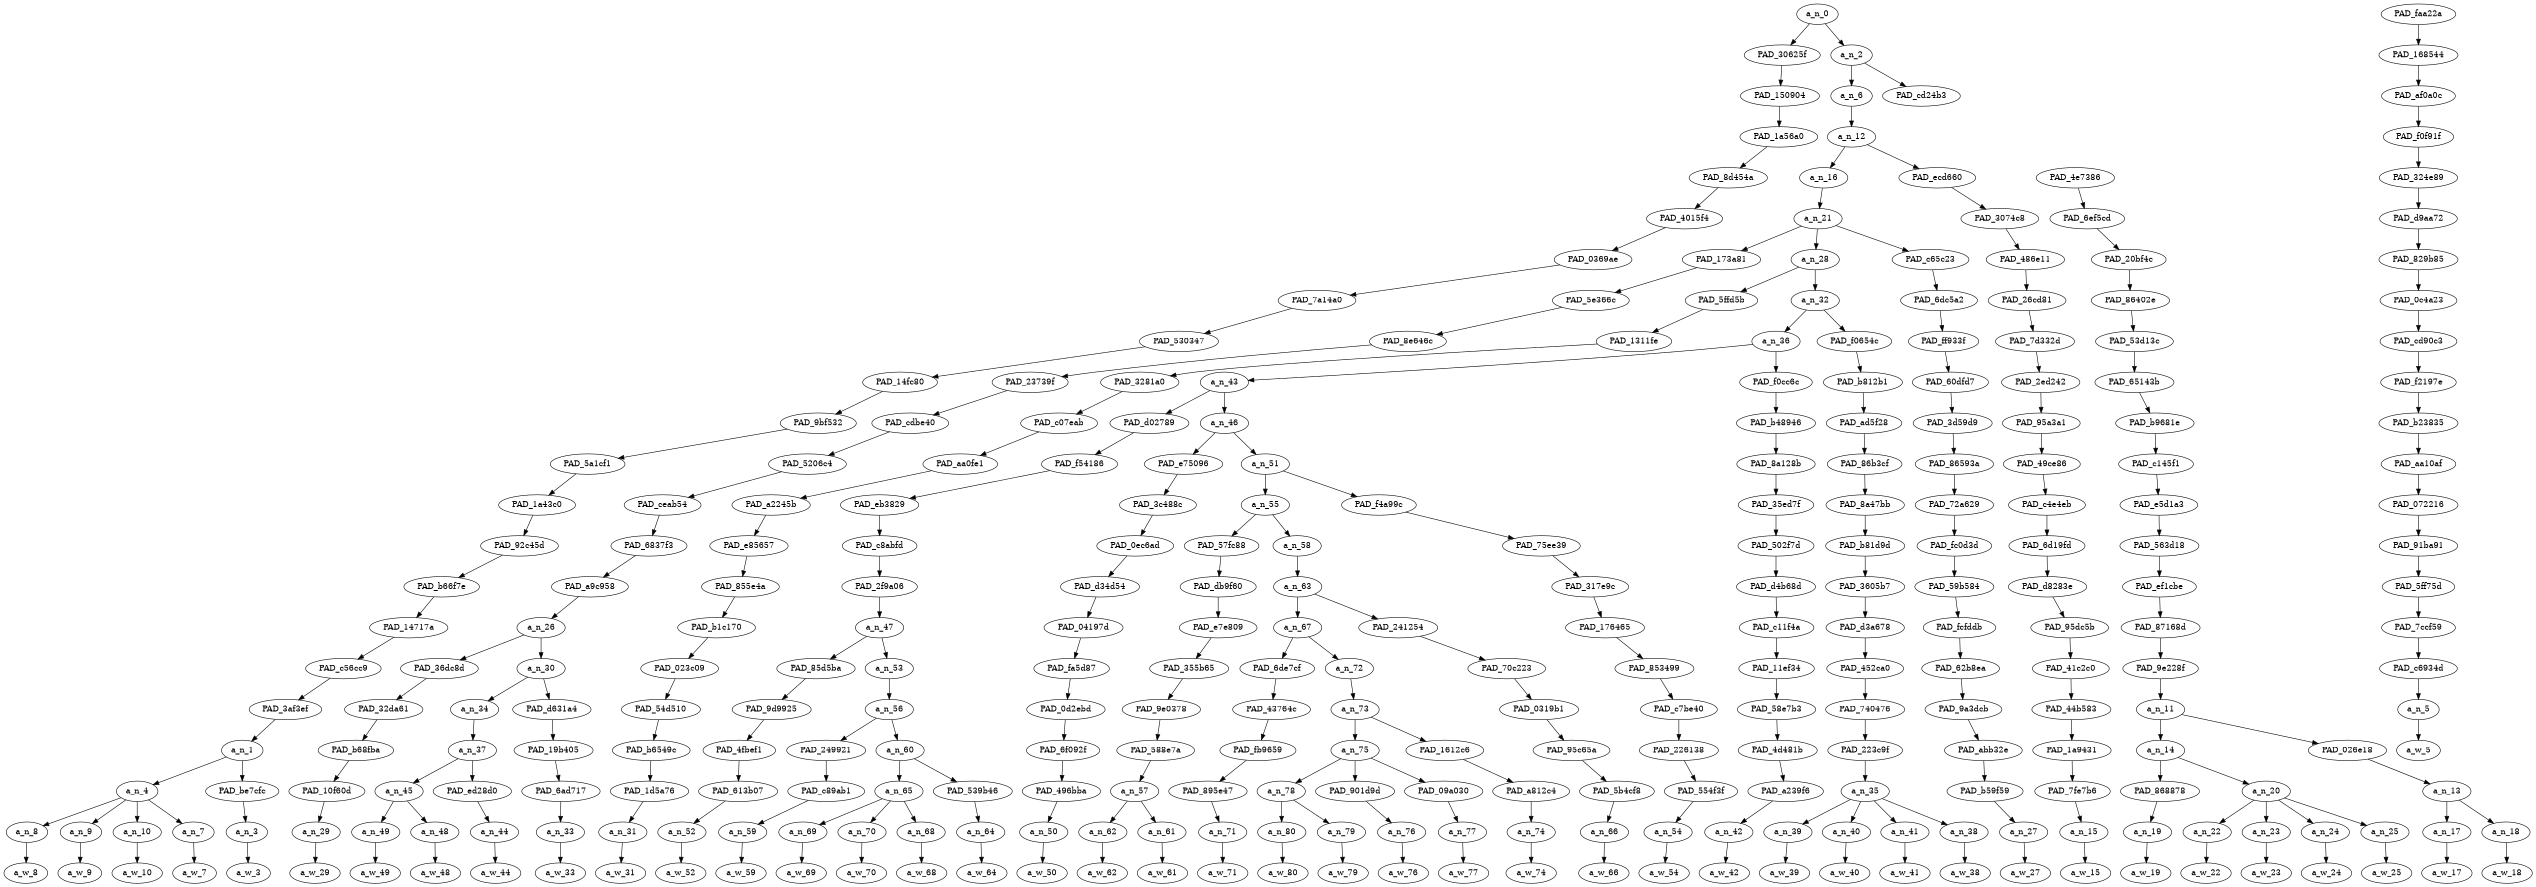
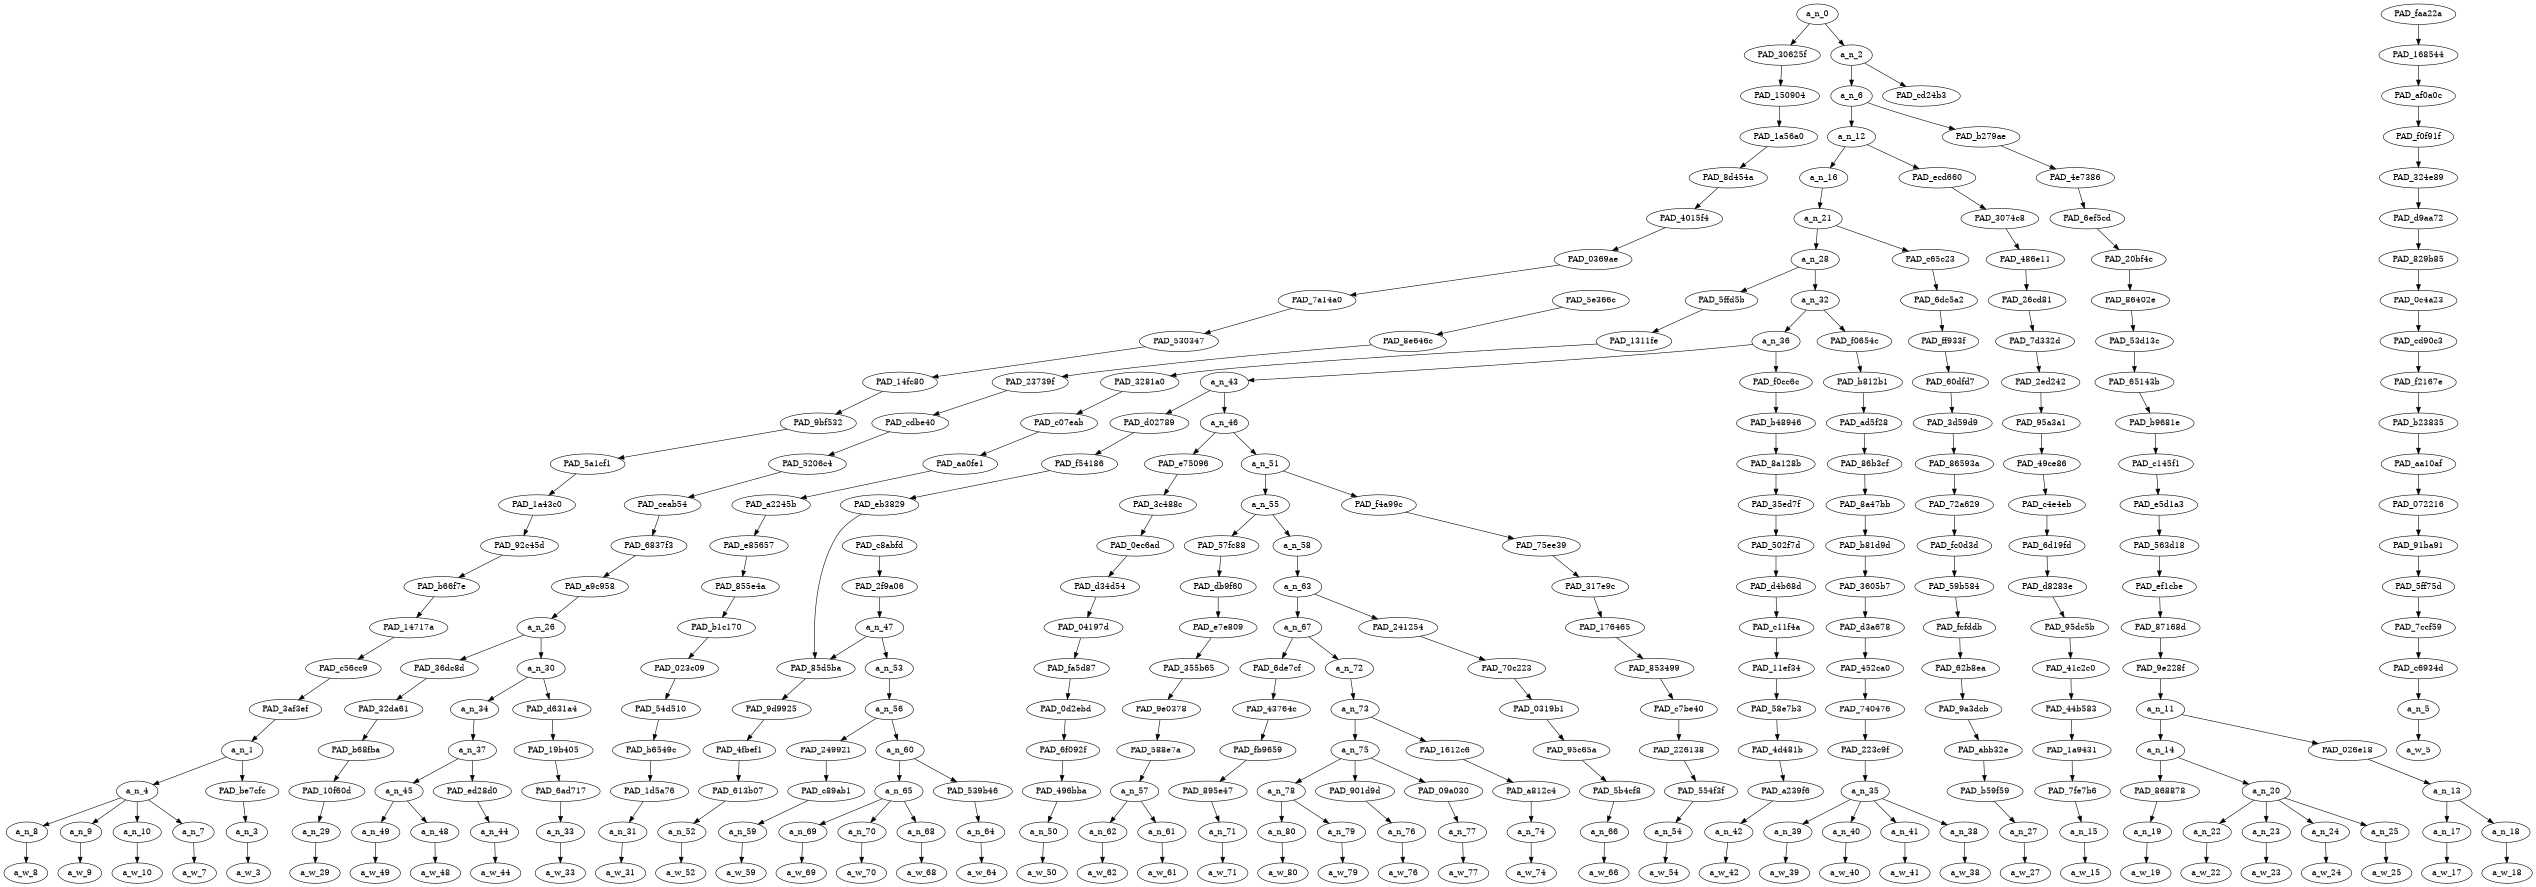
node "PAD_b279ae": added
node "PAD_173a81": removed
node "PAD_f2197e": label "PAD_f2197e" -> "PAD_f2167e"
edge "PAD_eb3829" -> "PAD_c8abfd": now "PAD_eb3829" -> "PAD_85d5ba"
